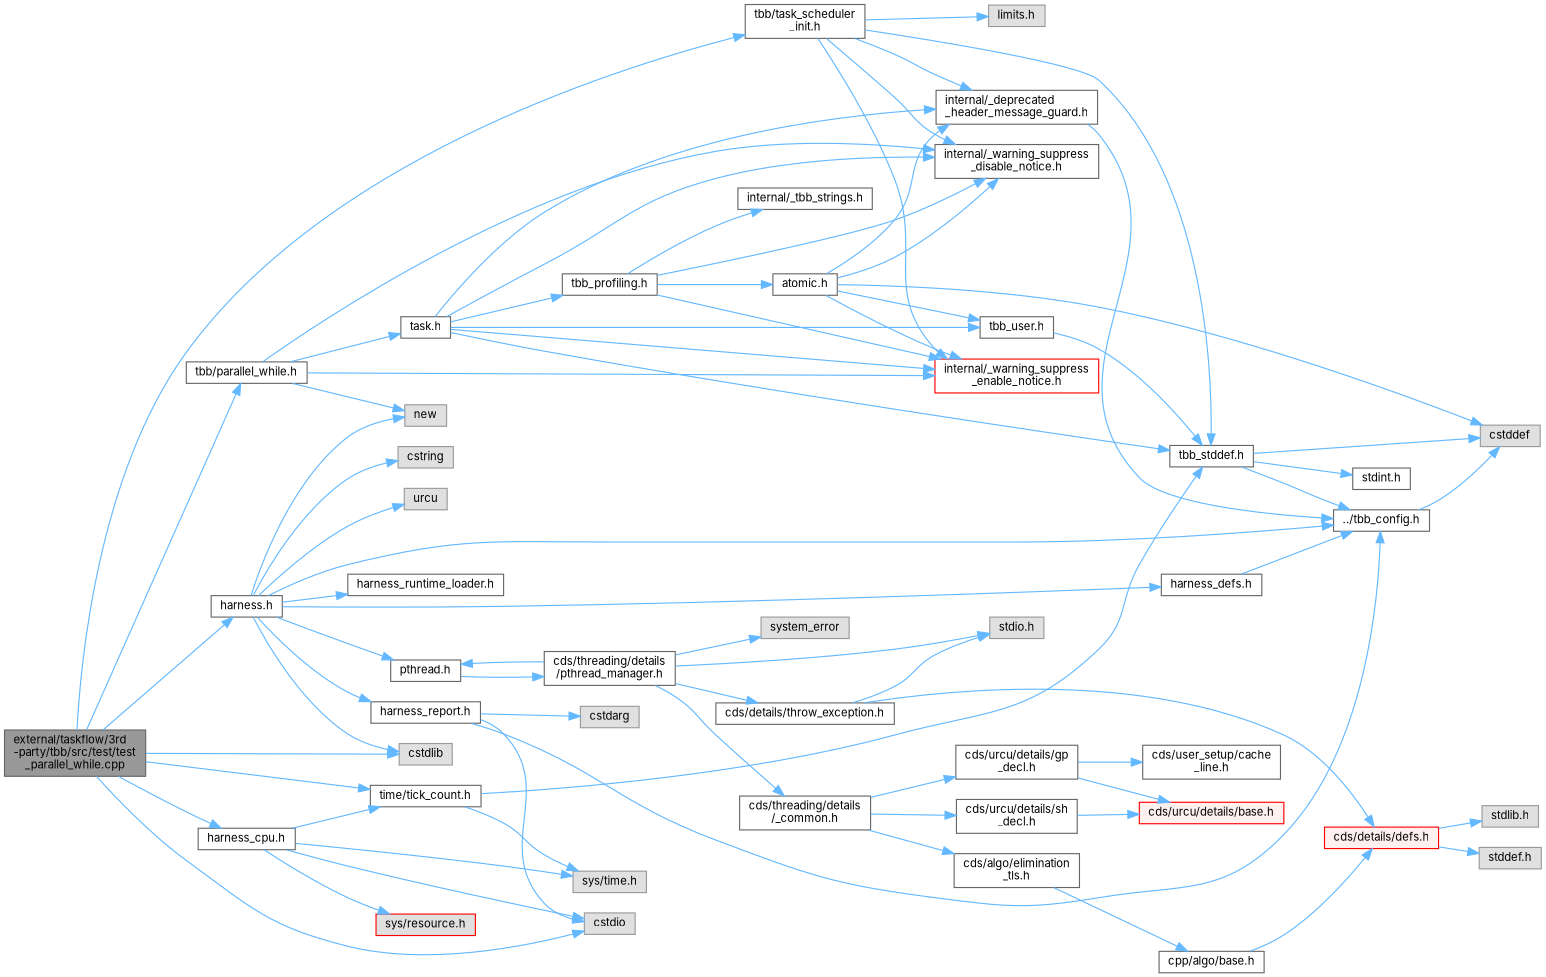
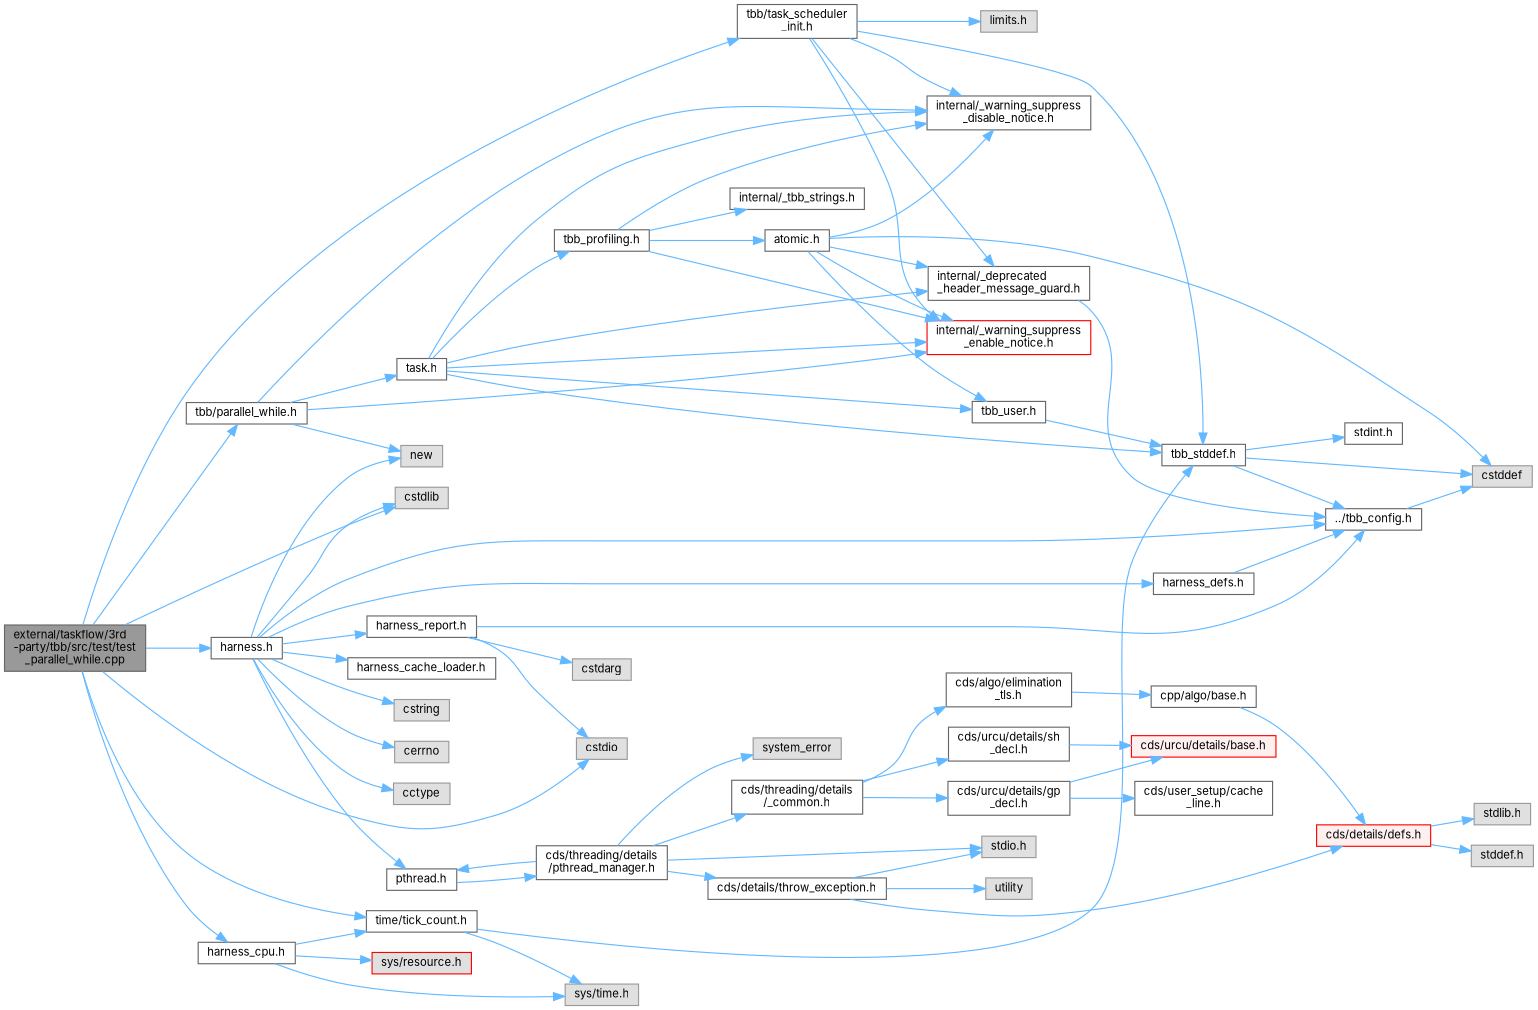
node "urcu": label "urcu" -> "cerrno"
node "harness_runtime_loader.h": label "harness_runtime_loader.h" -> "harness_cache_loader.h"
node "cctype": added
edge "harness_cpu.h" -> "cstdio": removed
node "utility": added
